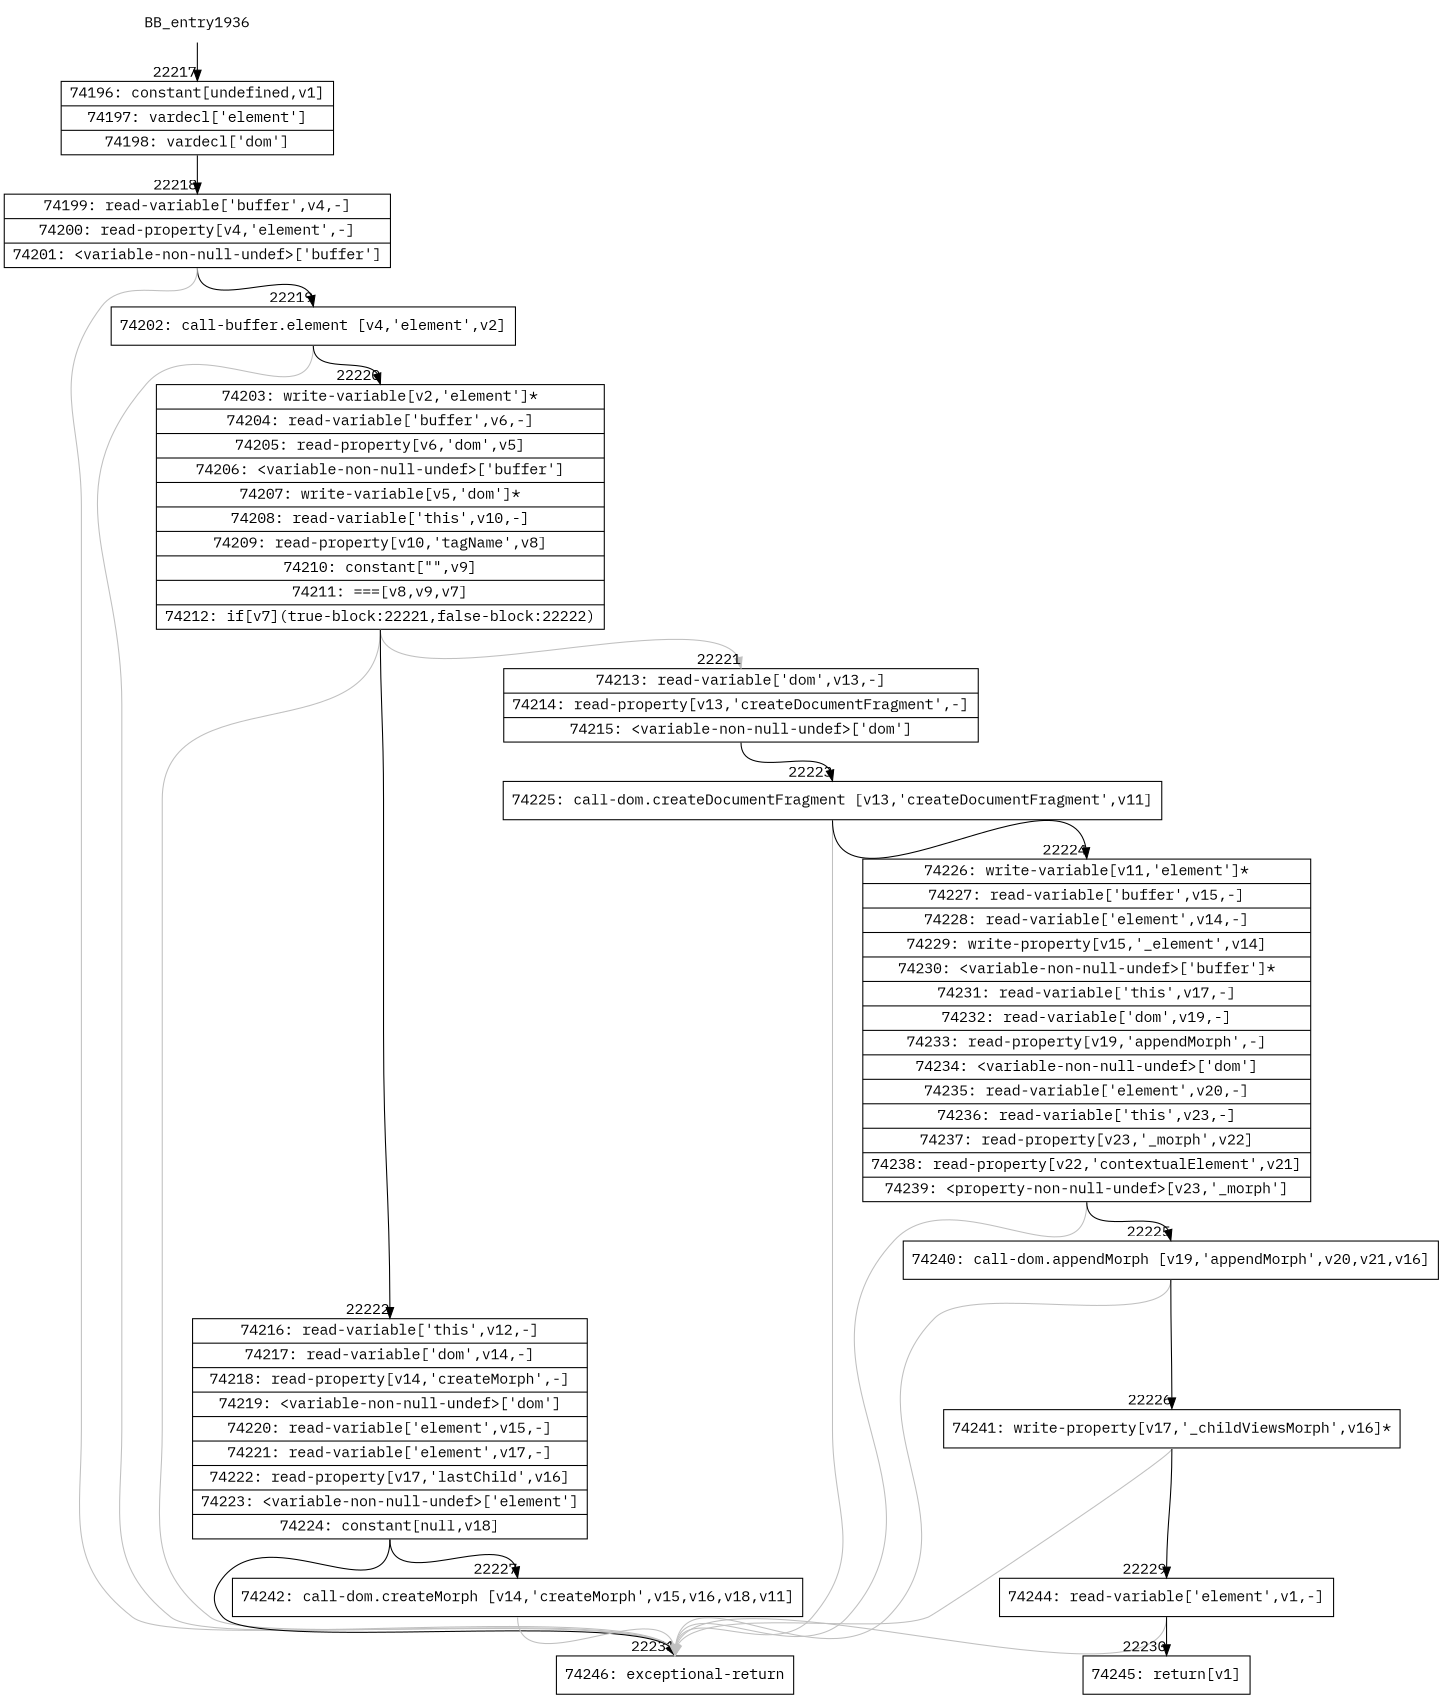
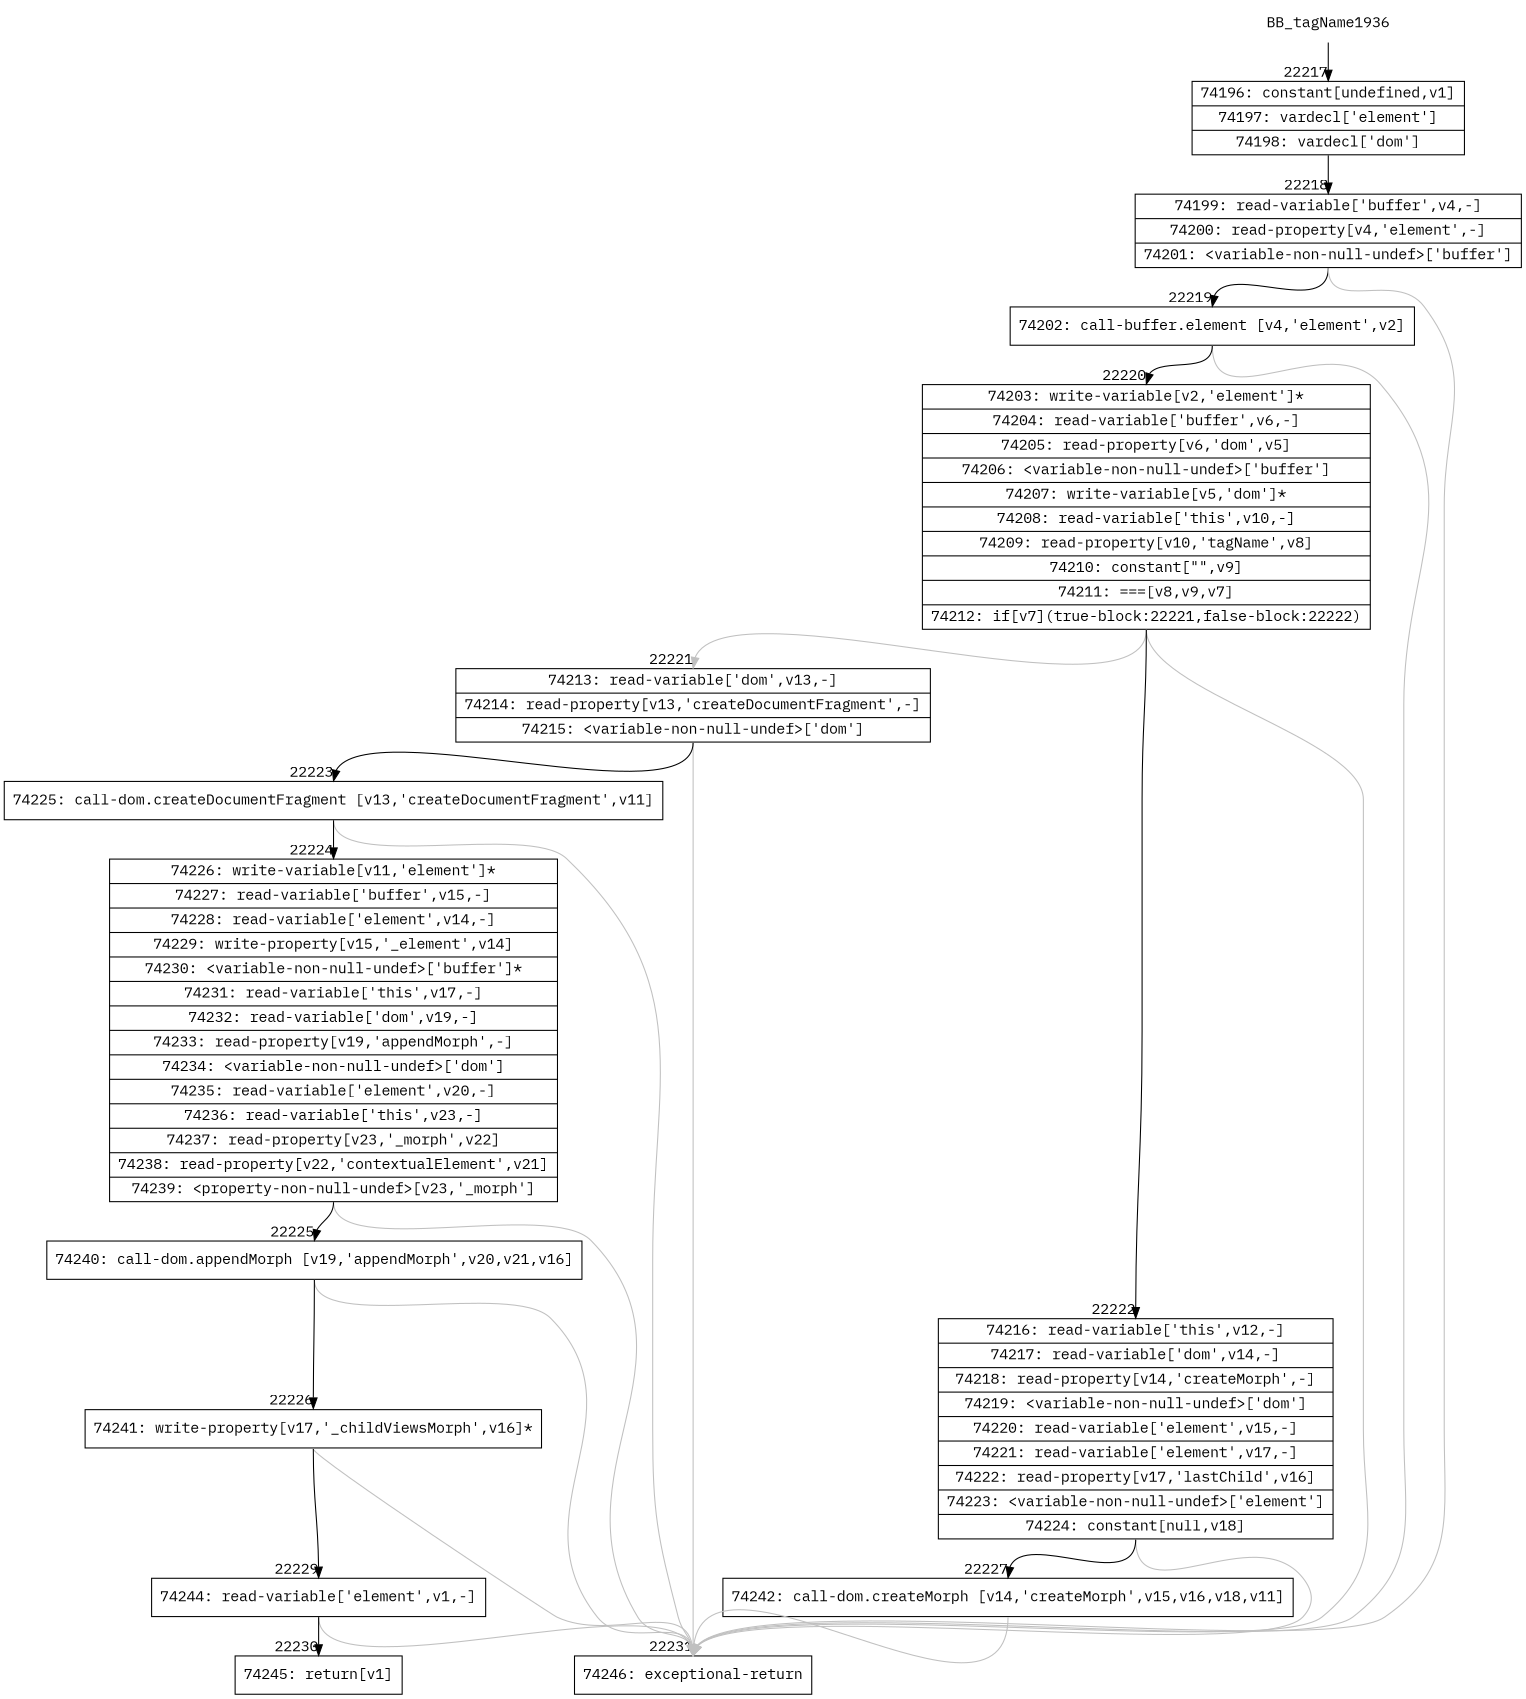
node "BB_entry1936": label "BB_entry1936" -> "BB_tagName1936"
edge "74213: read-variable['dom',v13,-]" -> "74246: exceptional-return": added
edge "74216: read-variable['this',v12,-]" -> "74246: exceptional-return": color black -> gray
